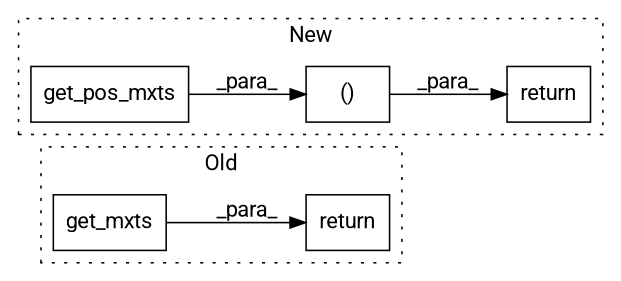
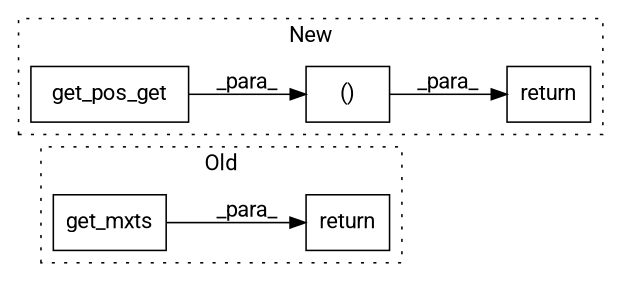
node "get_pos_mxts": label "get_pos_mxts" -> "get_pos_get"
